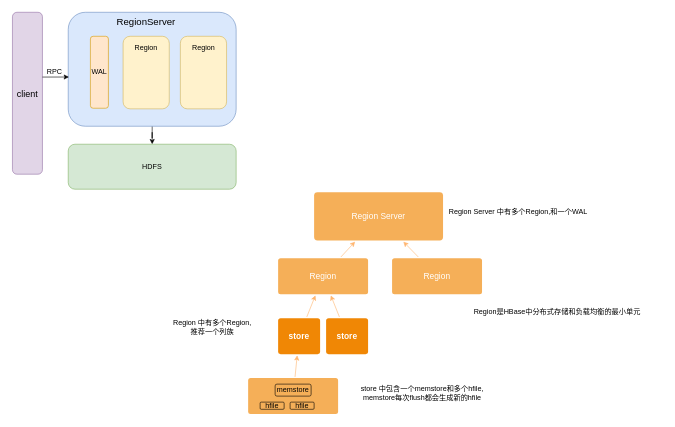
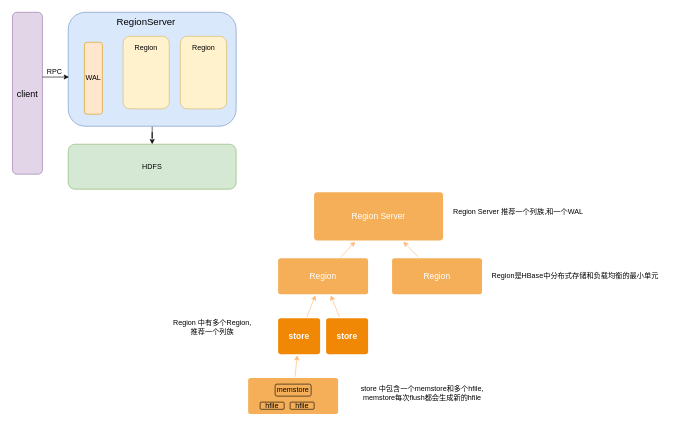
node "WAL": moved (99, 72) -> (93, 78)
node "Region Server 中有多个Region,和一个WAL": label "Region Server 中有多个Region,和一个WAL" -> "Region Server 推荐一个列族,和一个WAL"
node "Region是HBase中分布式存储和负载均衡的最小单元": moved (557, 312) -> (575, 276)
